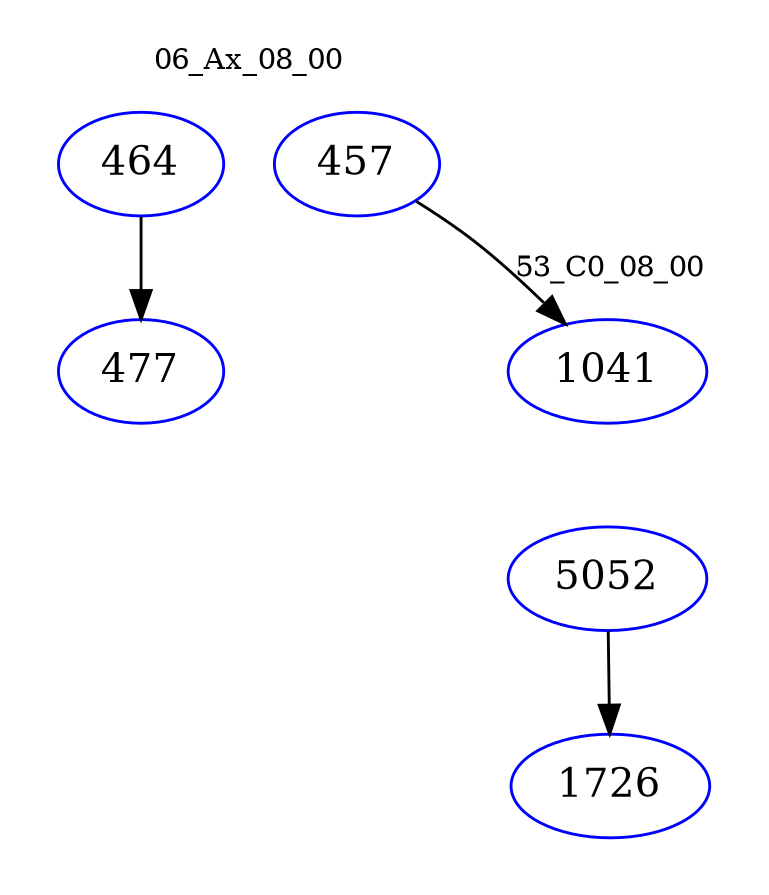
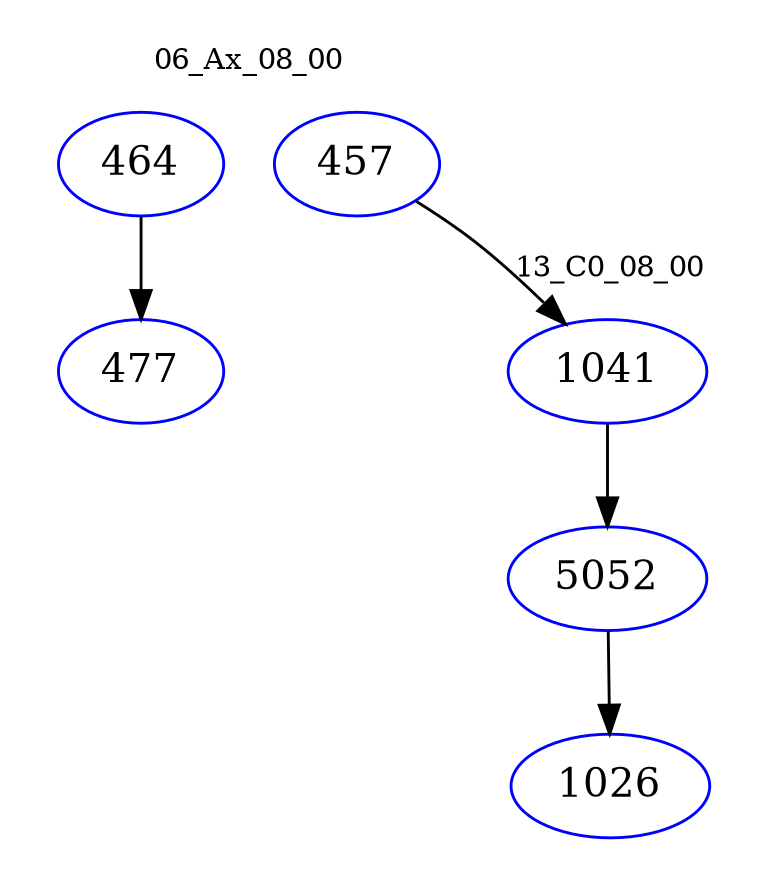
cluster "53_C0_08_00": label "53_C0_08_00" -> "13_C0_08_00"
edge "1041" -> "5052": added
node "1726": label "1726" -> "1026"
